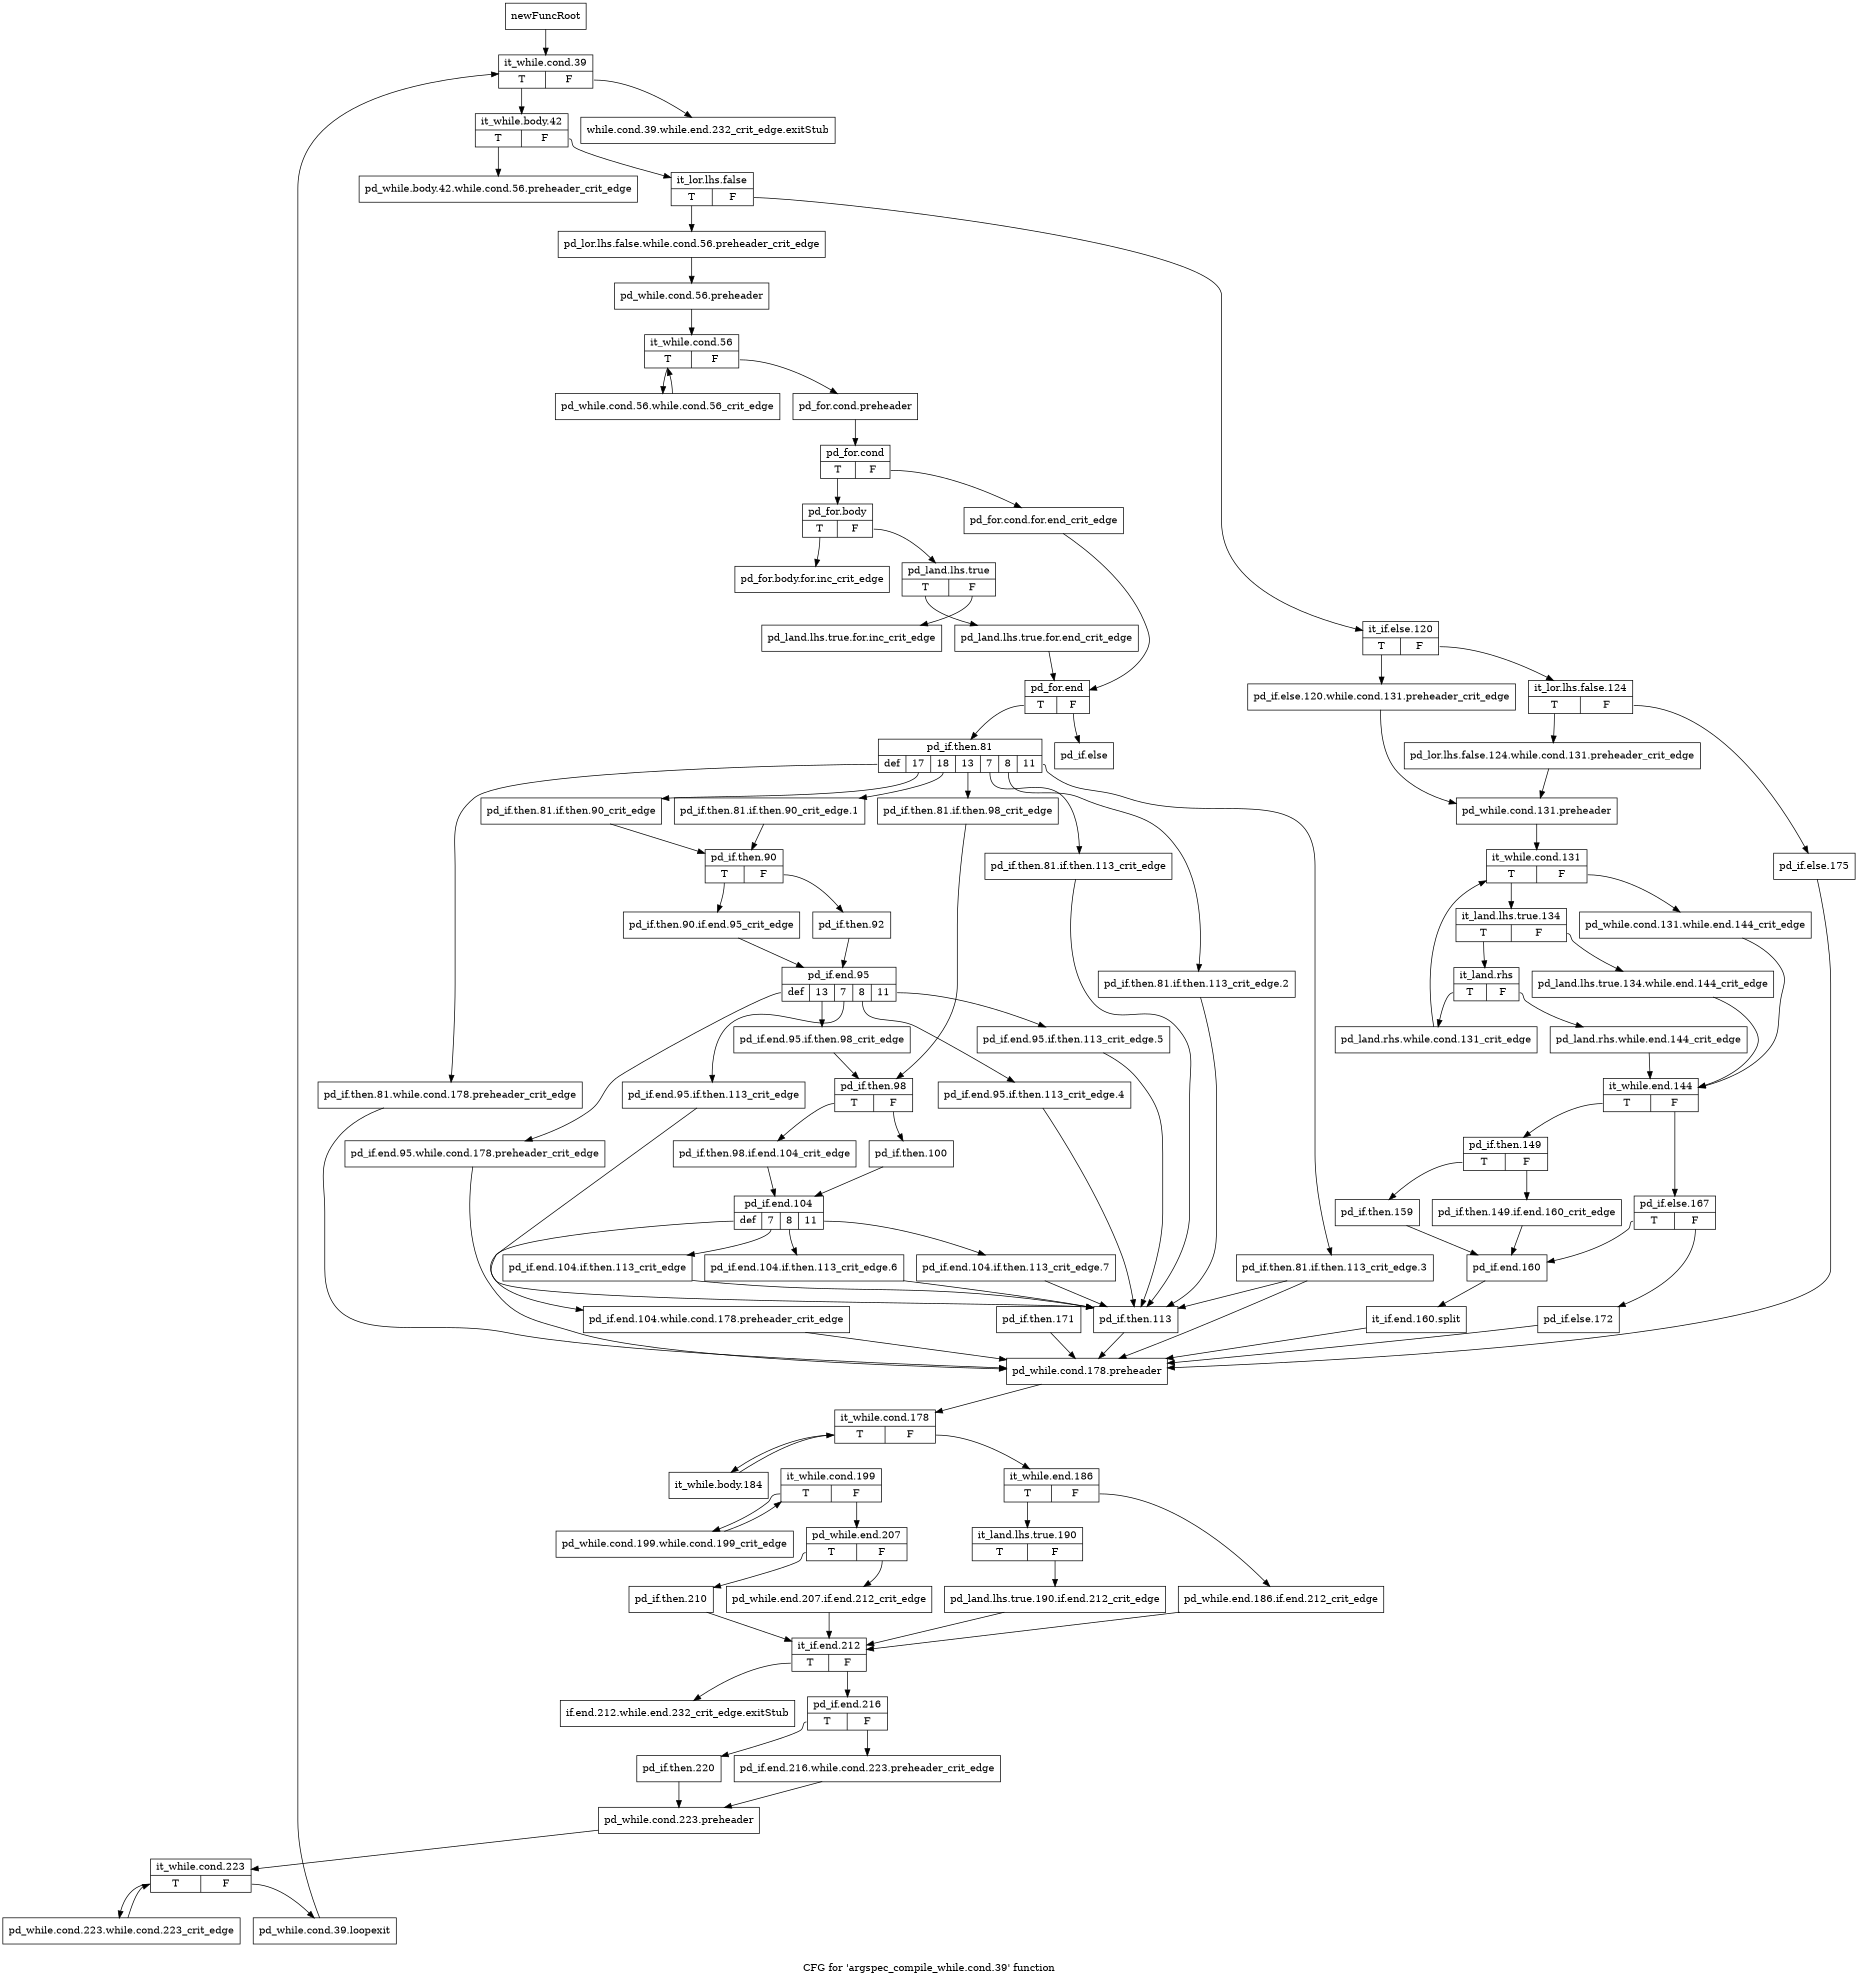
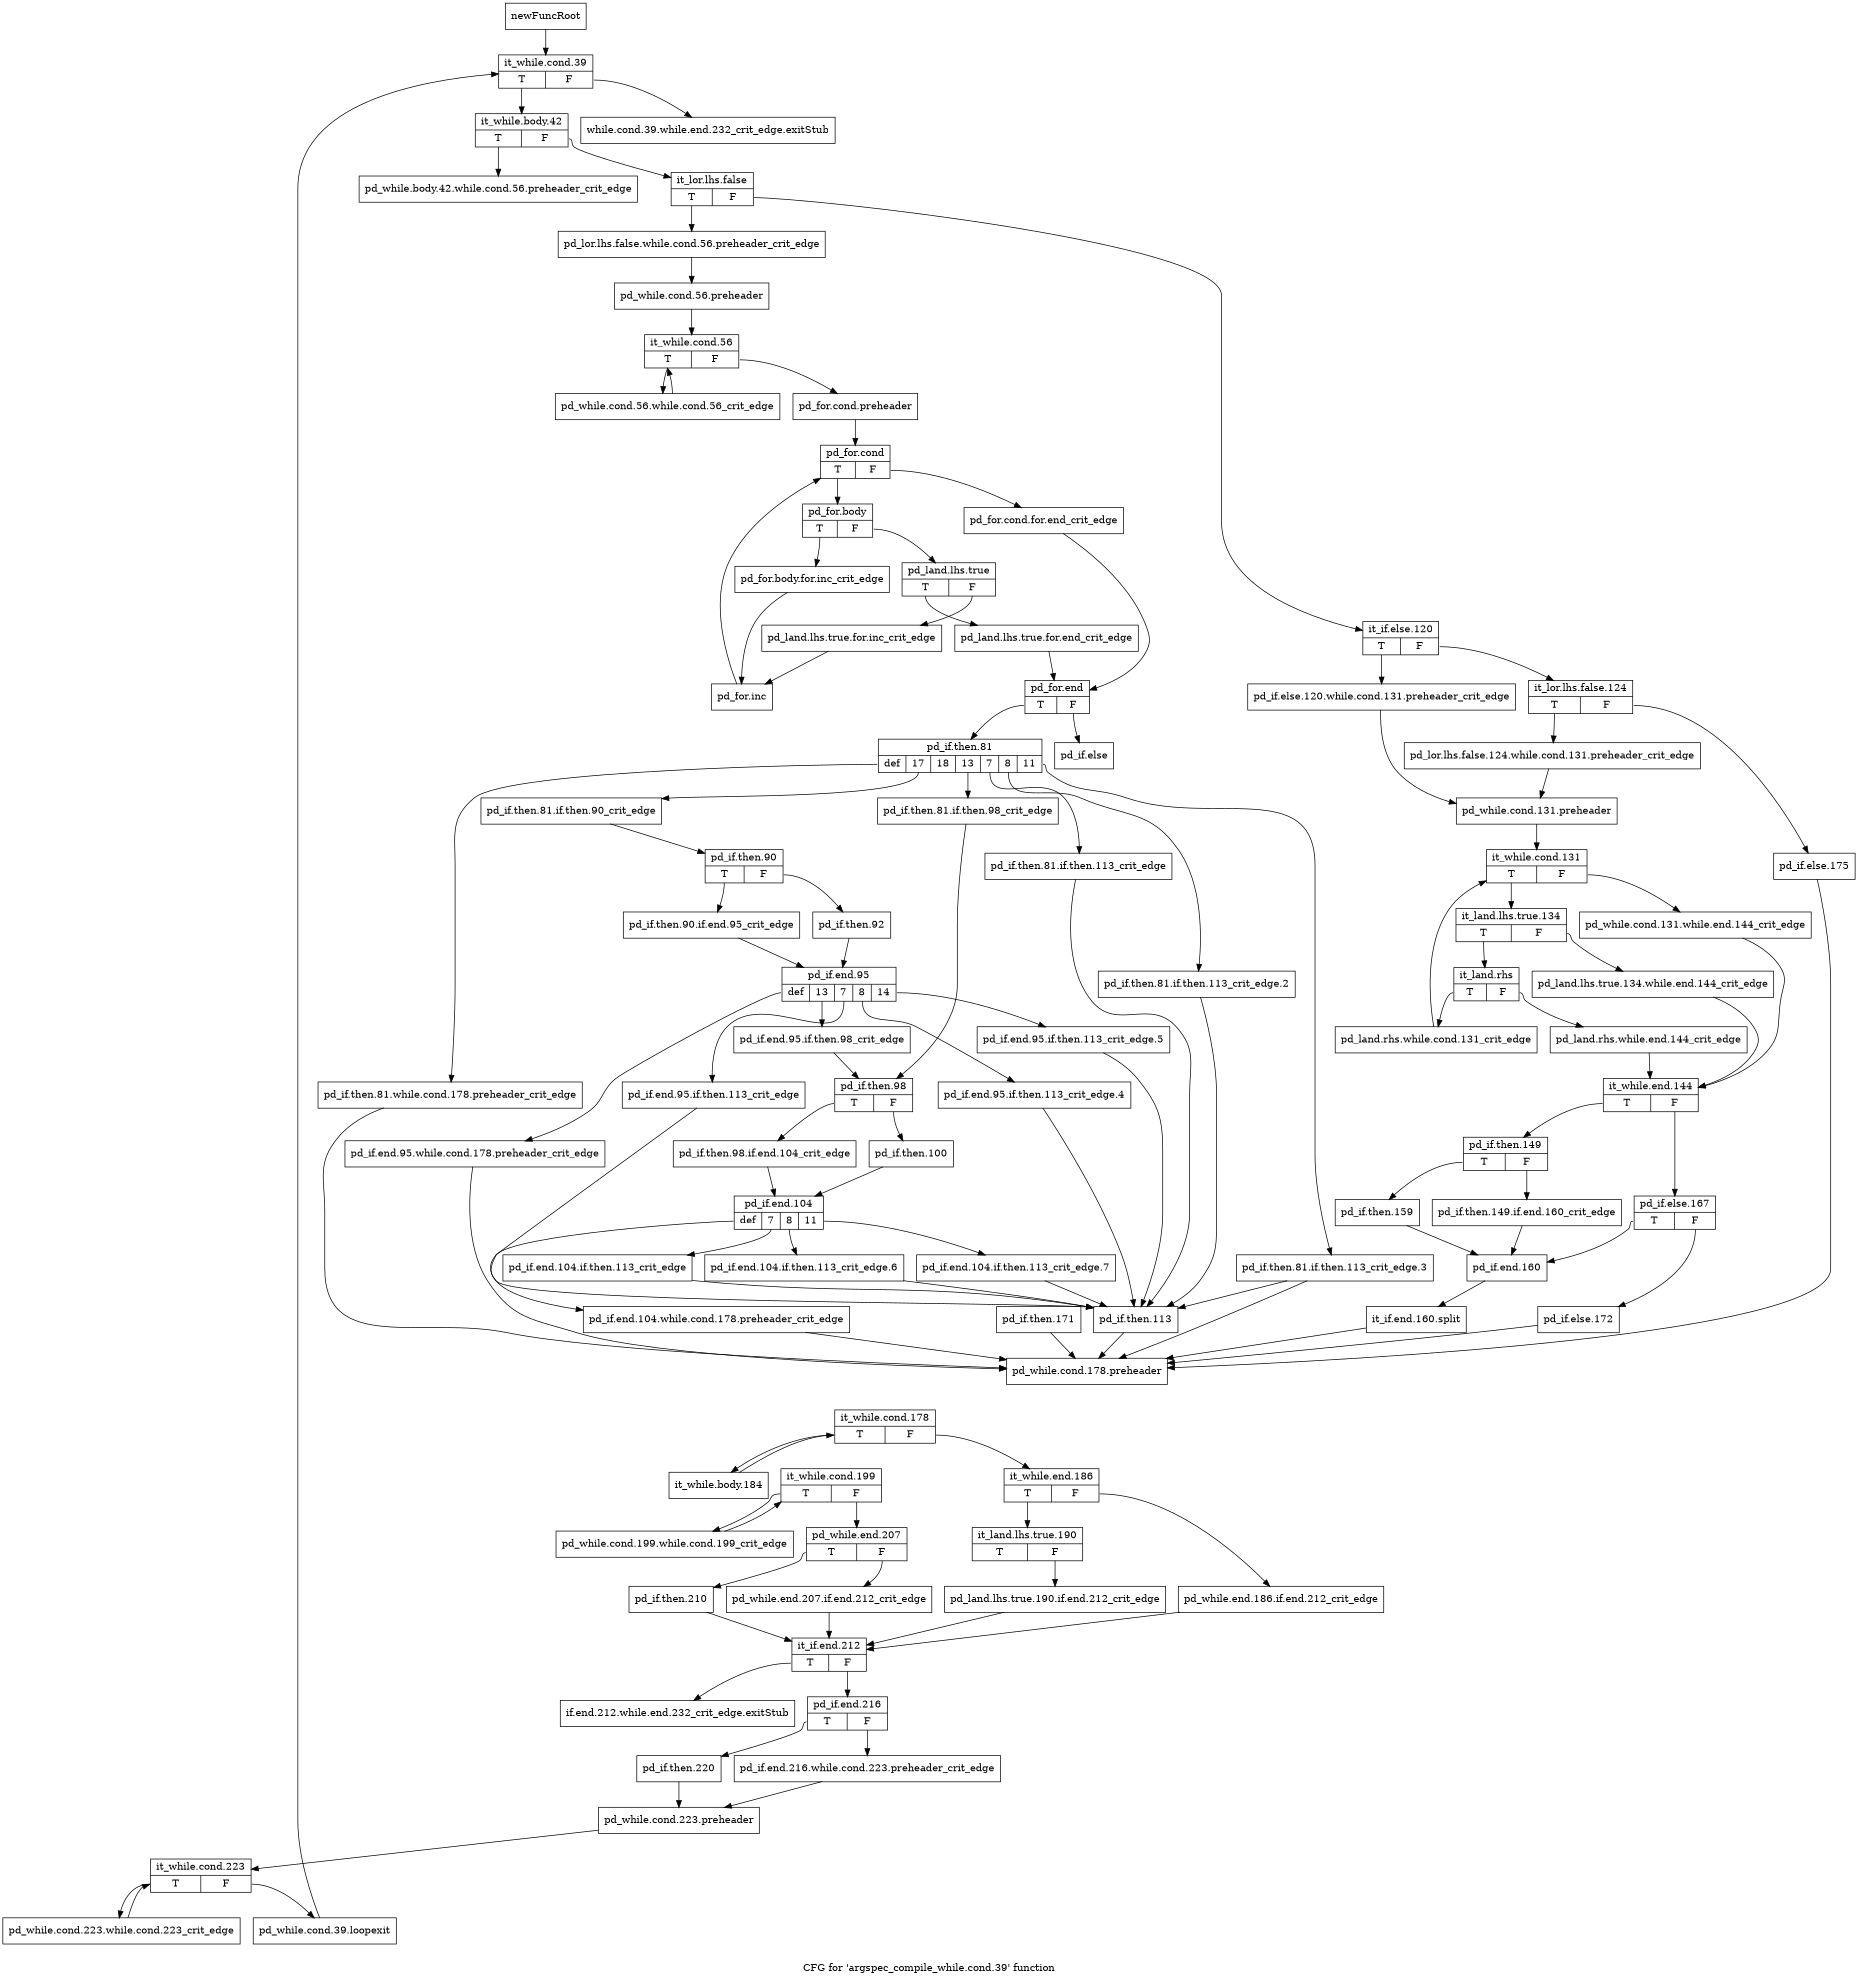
node "pd_for.inc": added
node "pd_if.then.81.if.then.90_crit_edge.1": removed
node "pd_if.end.95": text "11" -> "14"
edge "pd_while.cond.178.preheader" -> "it_while.cond.178": removed
